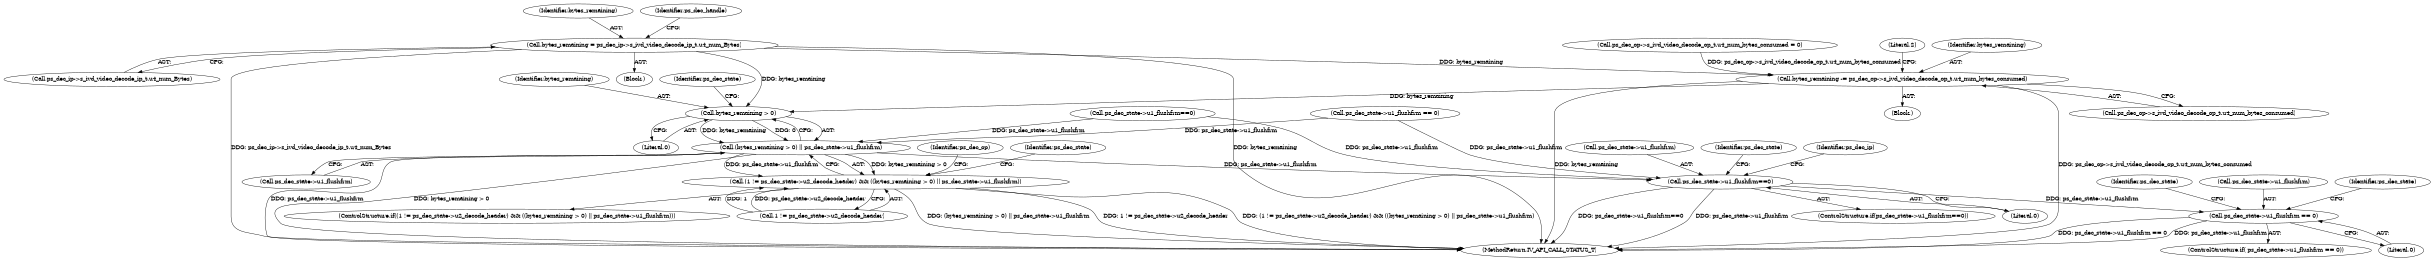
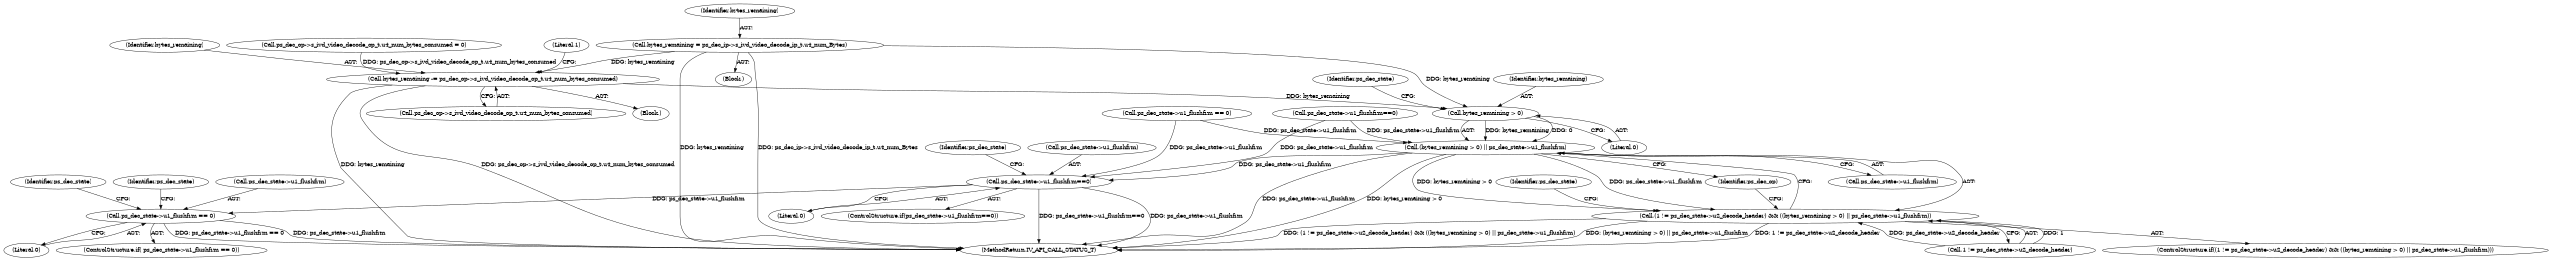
node "(Identifier,ps_dec_handle)": removed
node "(Literal,2)": label "(Literal,2)" -> "(Literal,1)"
node "(Call,ps_dec_ip->s_ivd_video_decode_ip_t.u4_num_Bytes)": removed
edge "(Call,(bytes_remaining > 0) || ps_dec_state->u1_flushfrm)" -> "(Call,bytes_remaining > 0)": now "(Call,(bytes_remaining > 0) || ps_dec_state->u1_flushfrm)" -> "(Identifier,ps_dec_op)"
node "(Identifier,ps_dec_ip)": removed
